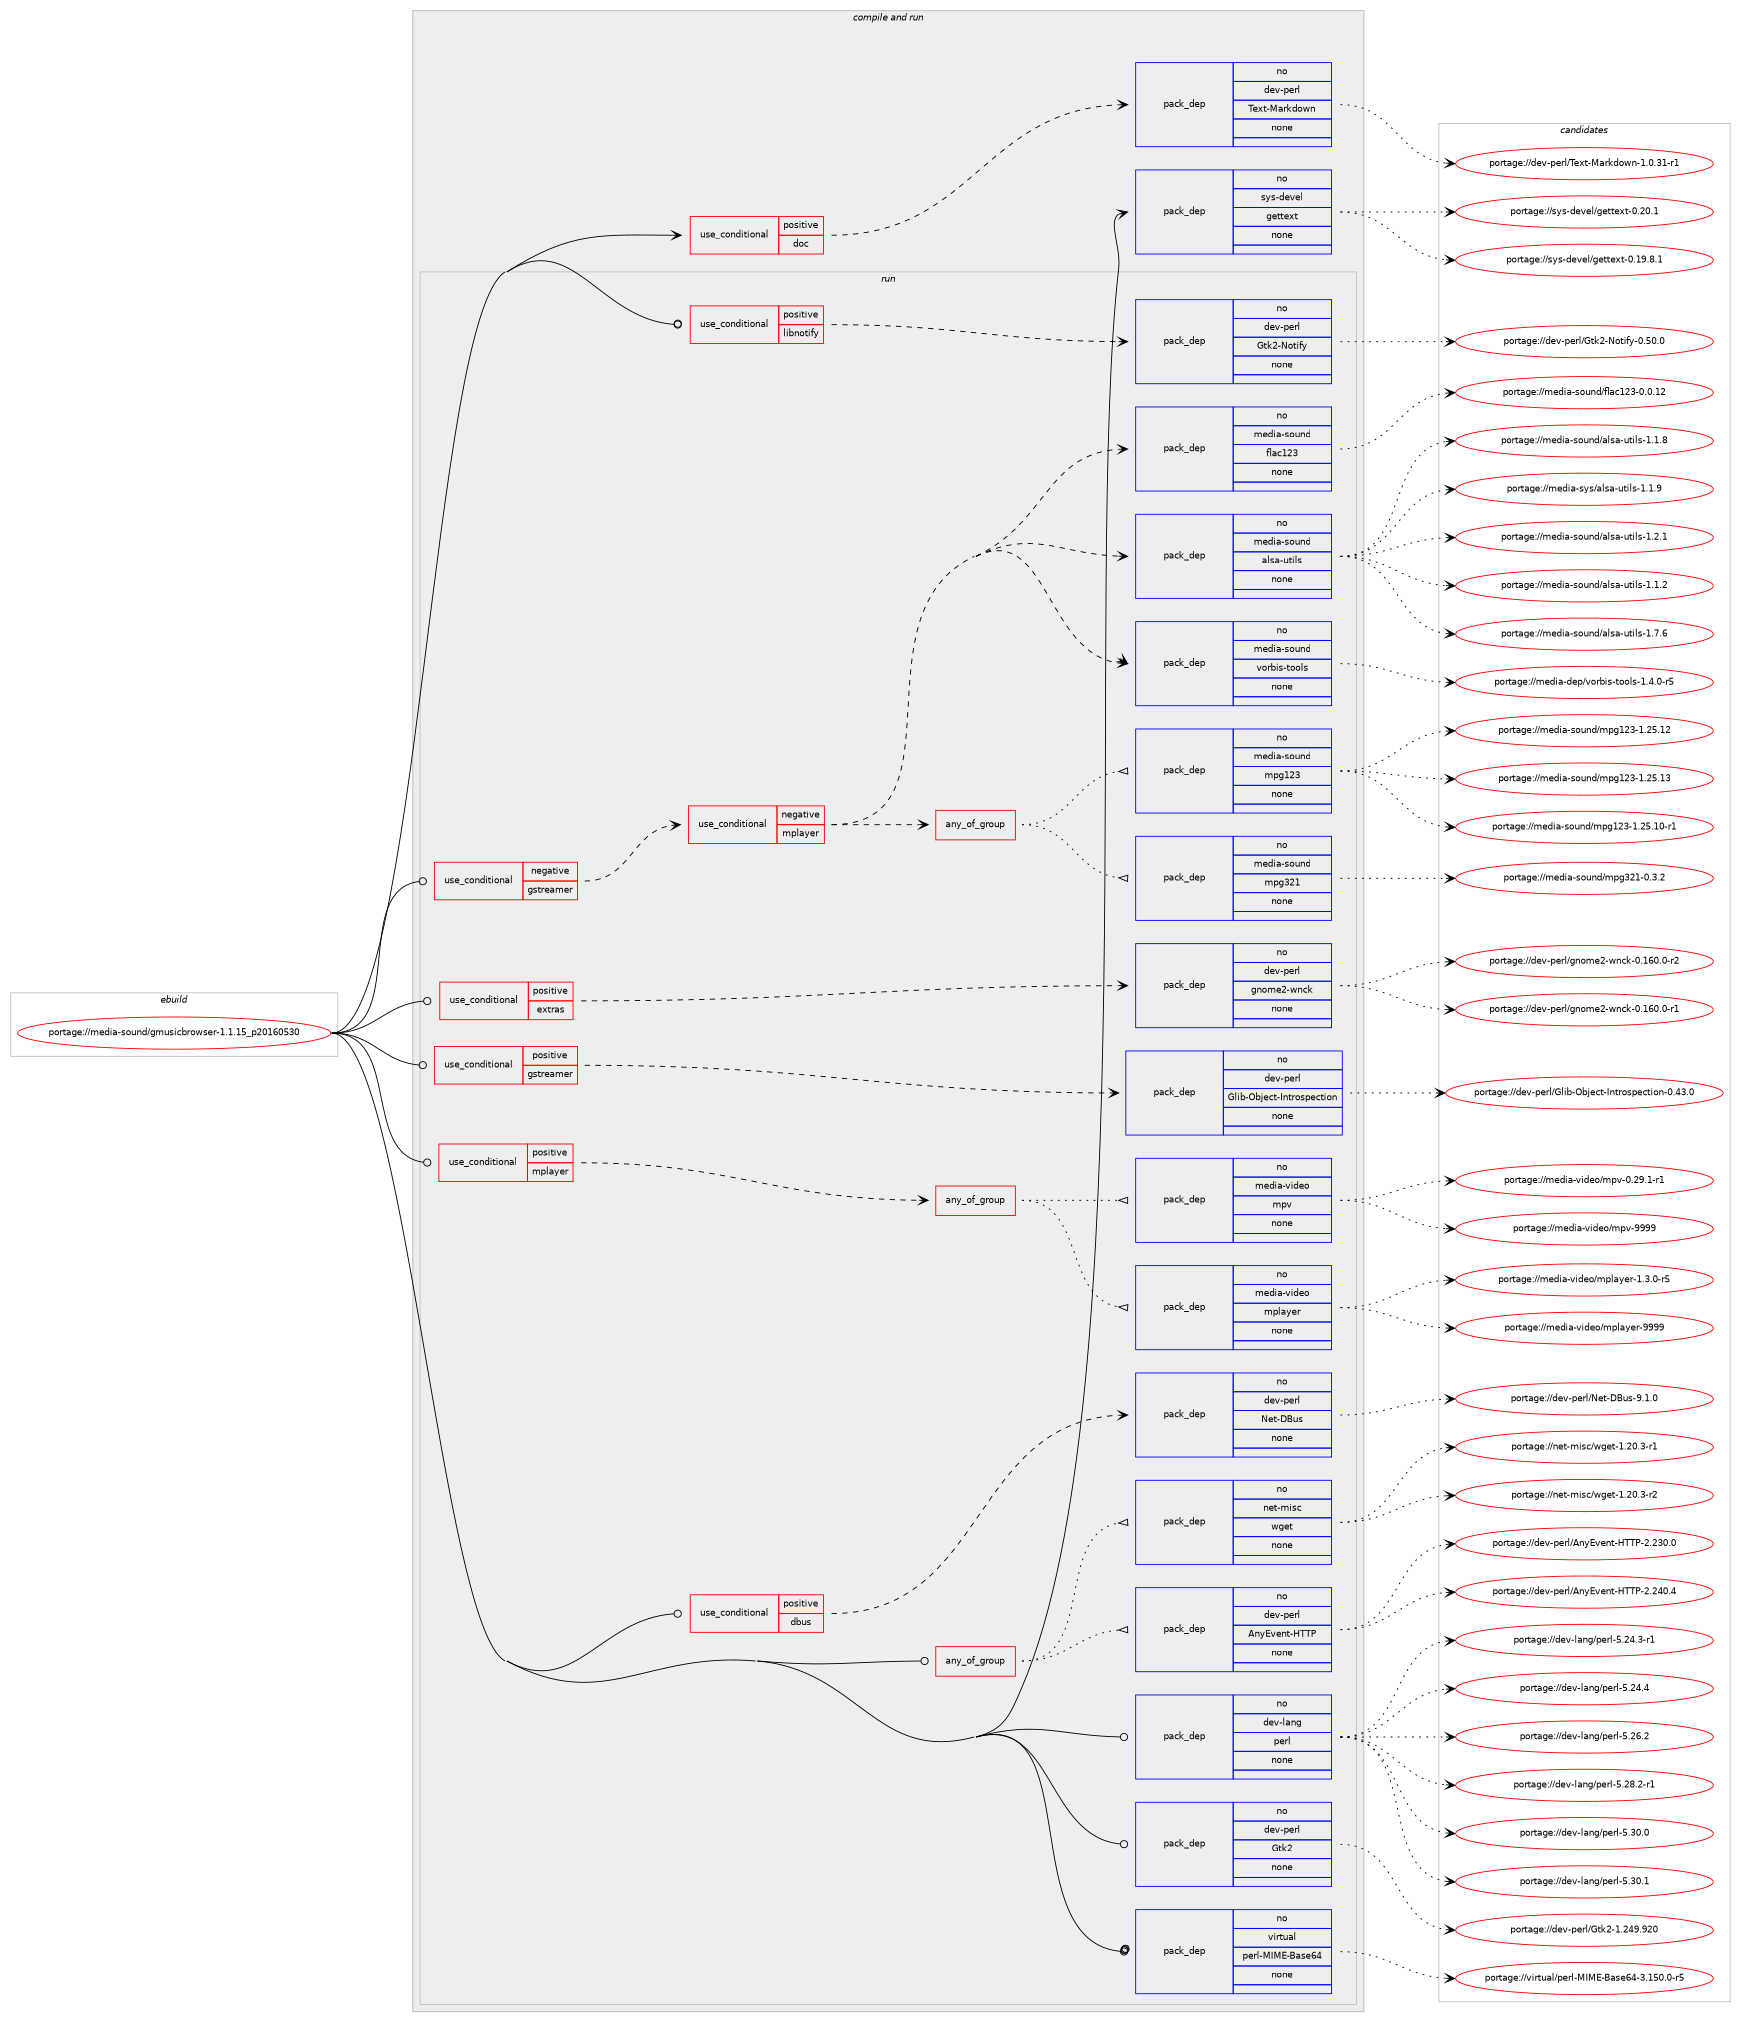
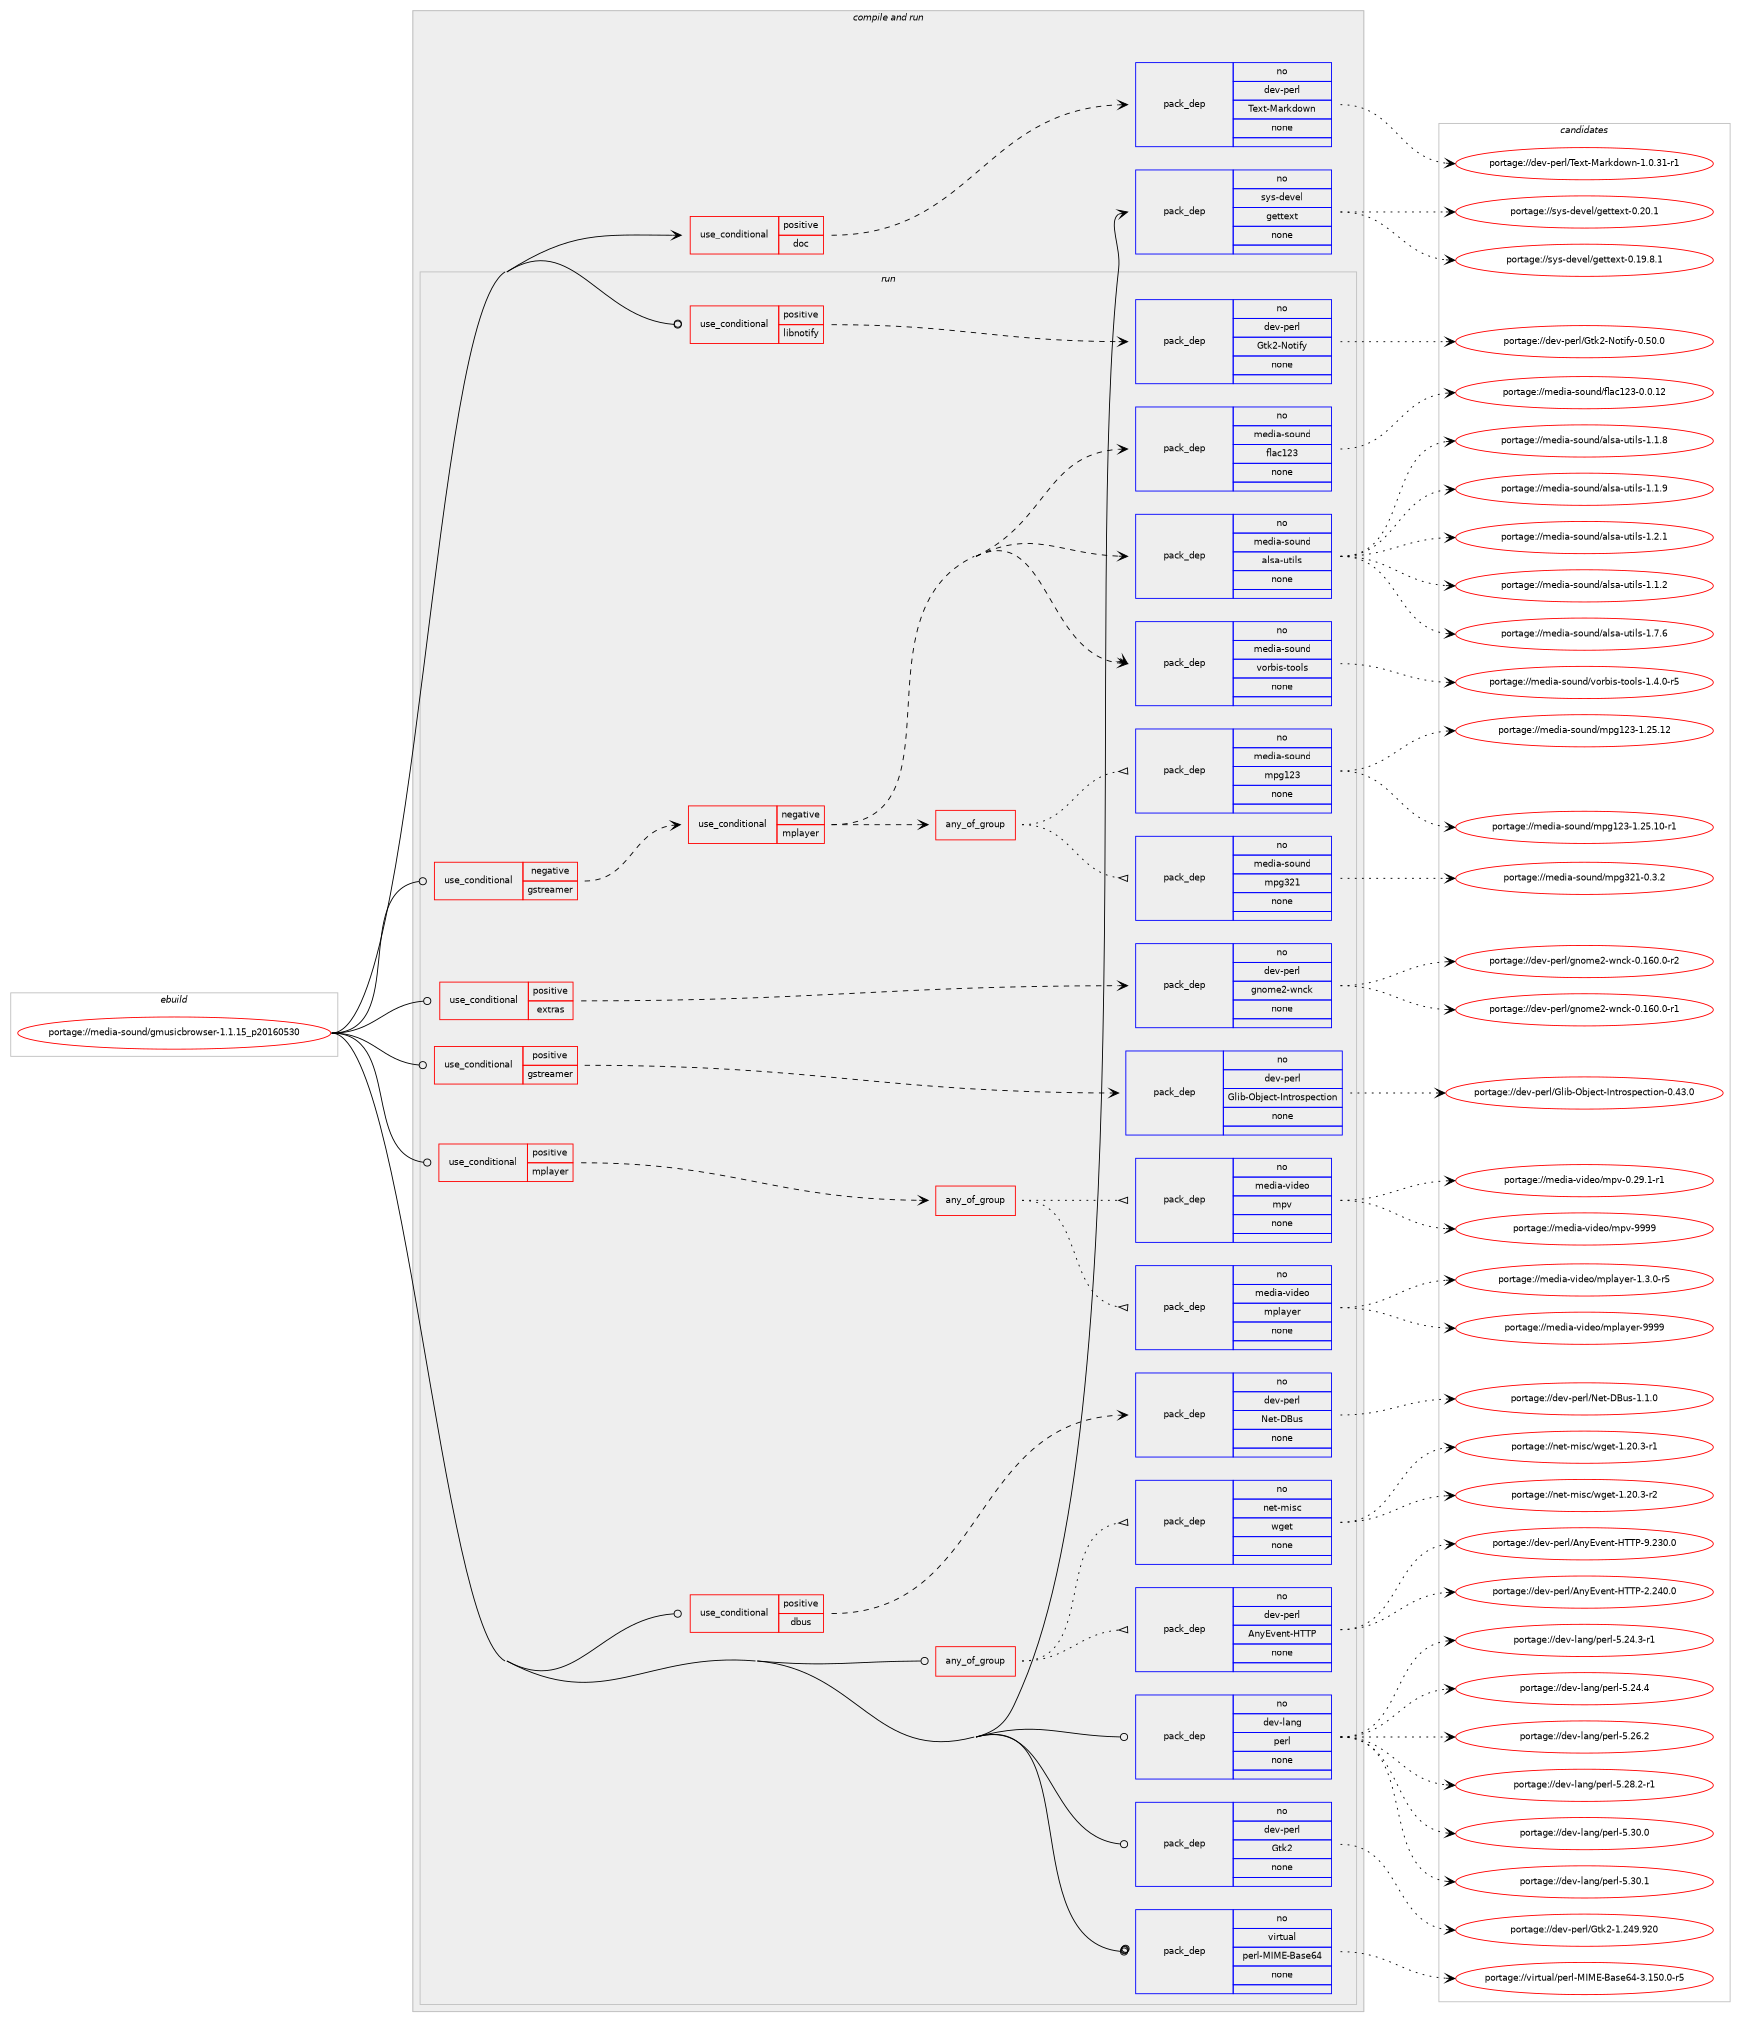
node "portage://media-sys/alsa-utils-1.1.9": label "portage://media-sys/alsa-utils-1.1.9" -> "portage://media-sound/alsa-utils-1.1.9"
node "portage://media-dep/vorbis-tools-1.4.0-r5": label "portage://media-dep/vorbis-tools-1.4.0-r5" -> "portage://media-sound/vorbis-tools-1.4.0-r5"
node "portage://media-sound/mpg123-1.25.13": removed
node "portage://dev-perl/Net-DBus-9.1.0": label "portage://dev-perl/Net-DBus-9.1.0" -> "portage://dev-perl/Net-DBus-1.1.0"
node "portage://dev-perl/AnyEvent-HTTP-2.230.0": label "portage://dev-perl/AnyEvent-HTTP-2.230.0" -> "portage://dev-perl/AnyEvent-HTTP-9.230.0"
node "portage://dev-perl/AnyEvent-HTTP-2.240.4": label "portage://dev-perl/AnyEvent-HTTP-2.240.4" -> "portage://dev-perl/AnyEvent-HTTP-2.240.0"
